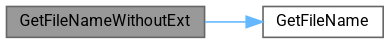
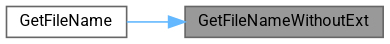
edge "GetFileNameWithoutExt" -> "GetFileName": reversed
